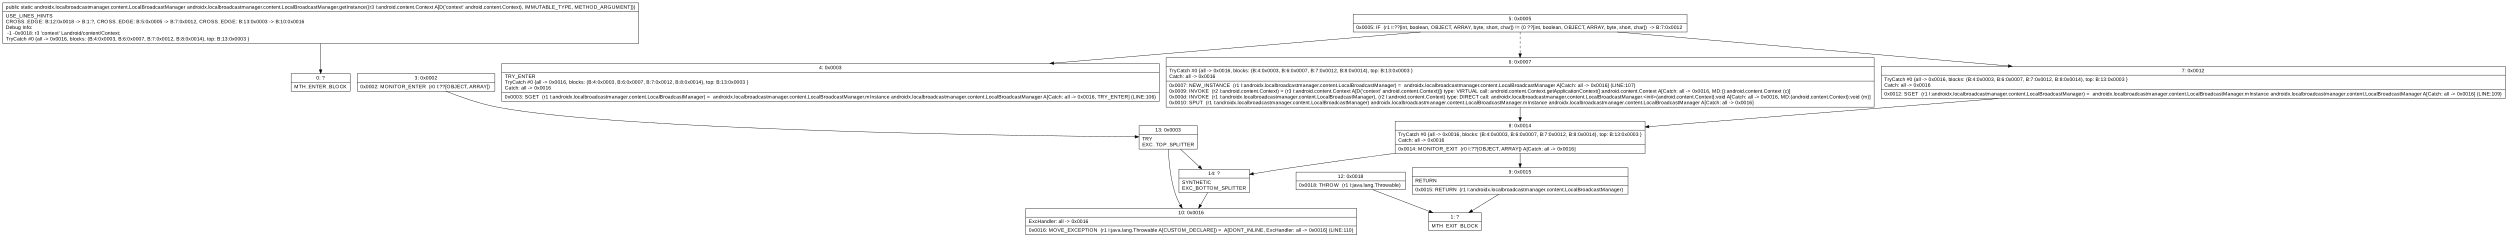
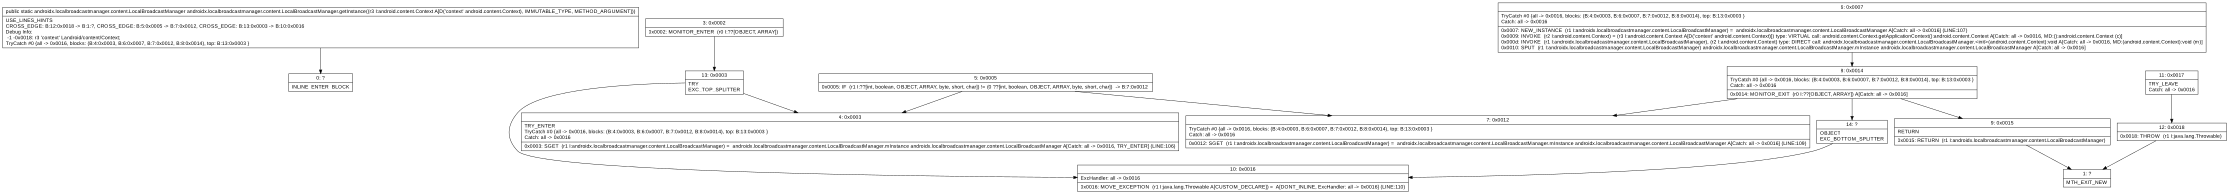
edge "5: 0x0005" -> "6: 0x0007": removed
node "11: 0x0017": added
node "0: ?": text "MTH_ENTER_BLOCK" -> "INLINE_ENTER_BLOCK"
edge "7: 0x0012" -> "8: 0x0014": reversed
edge "13: 0x0003" -> "14: ?": now "13: 0x0003" -> "4: 0x0003"
node "14: ?": text "SYNTHETIC" -> "OBJECT"
node "1: ?": text "MTH_EXIT_BLOCK" -> "MTH_EXIT_NEW"
